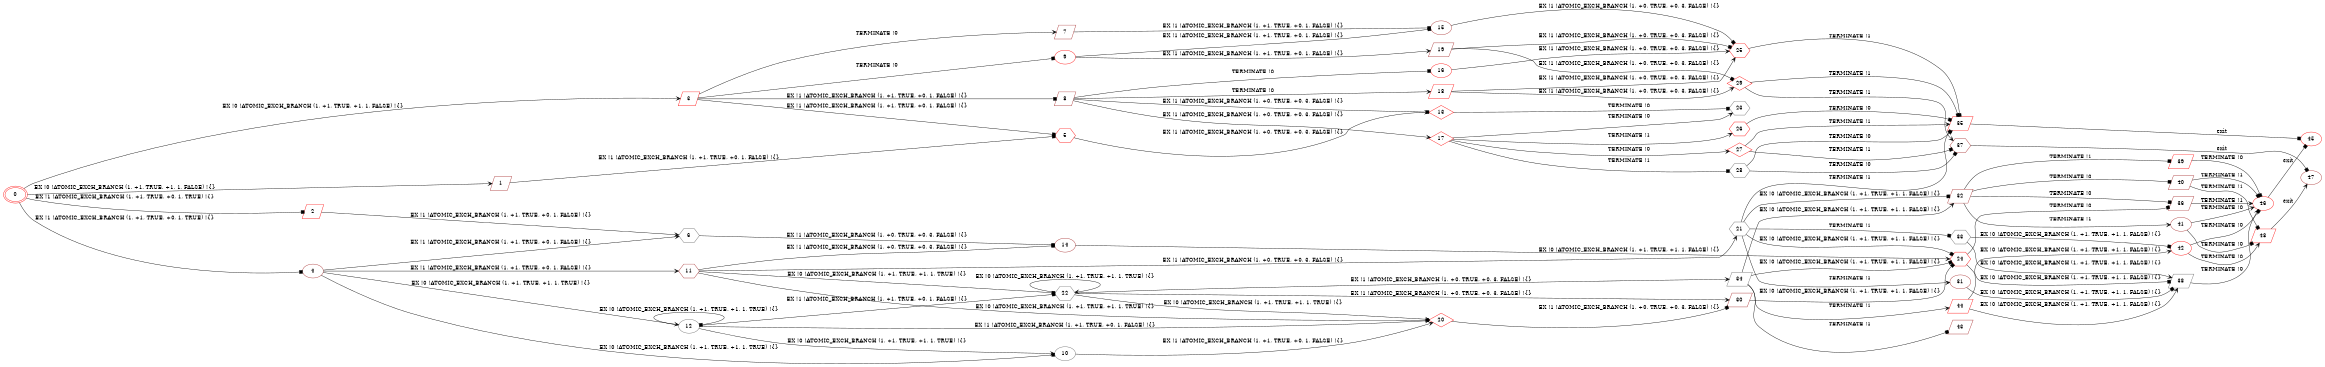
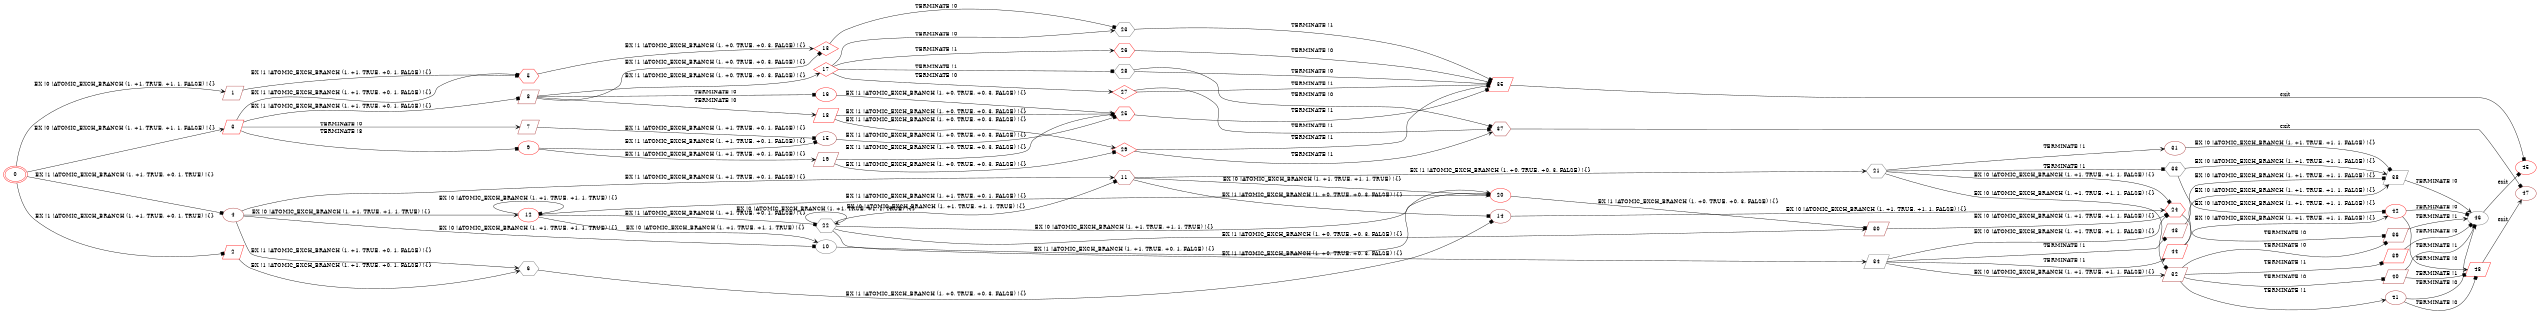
edge "3" -> "9": label "TERMINATE !0" -> "TERMINATE !8"
edge "21" -> "35": now "23" -> "35"
node "46": color red -> gray40
edge "11" -> "22": reversed
edge "24" -> "38": now "43" -> "38"
node "20": shape diamond -> ellipse
node "12": color gray40 -> red
